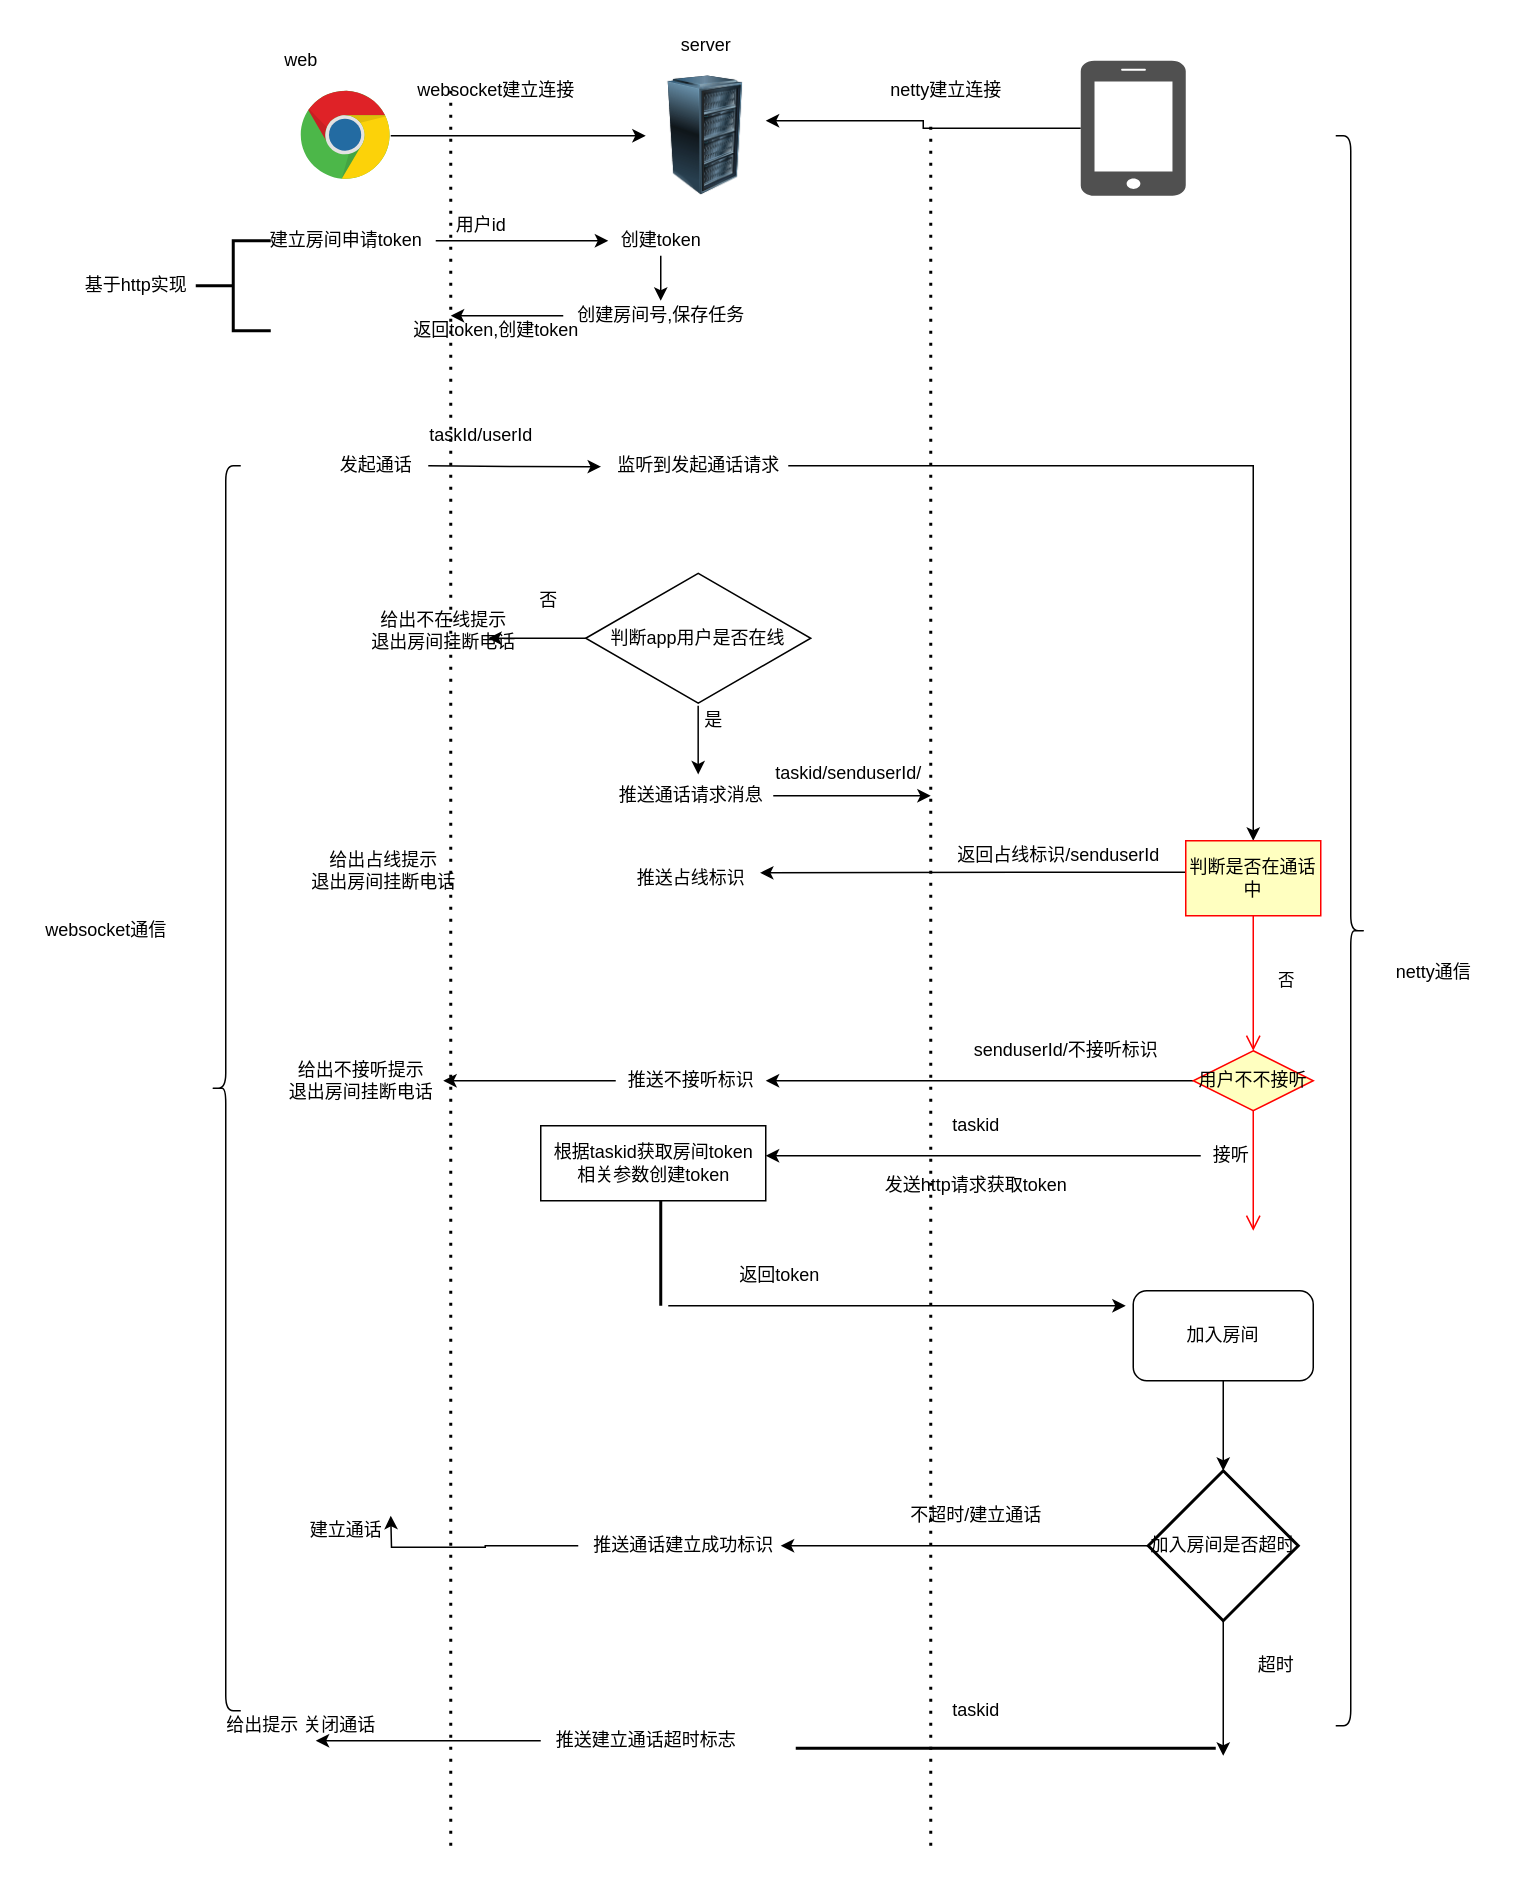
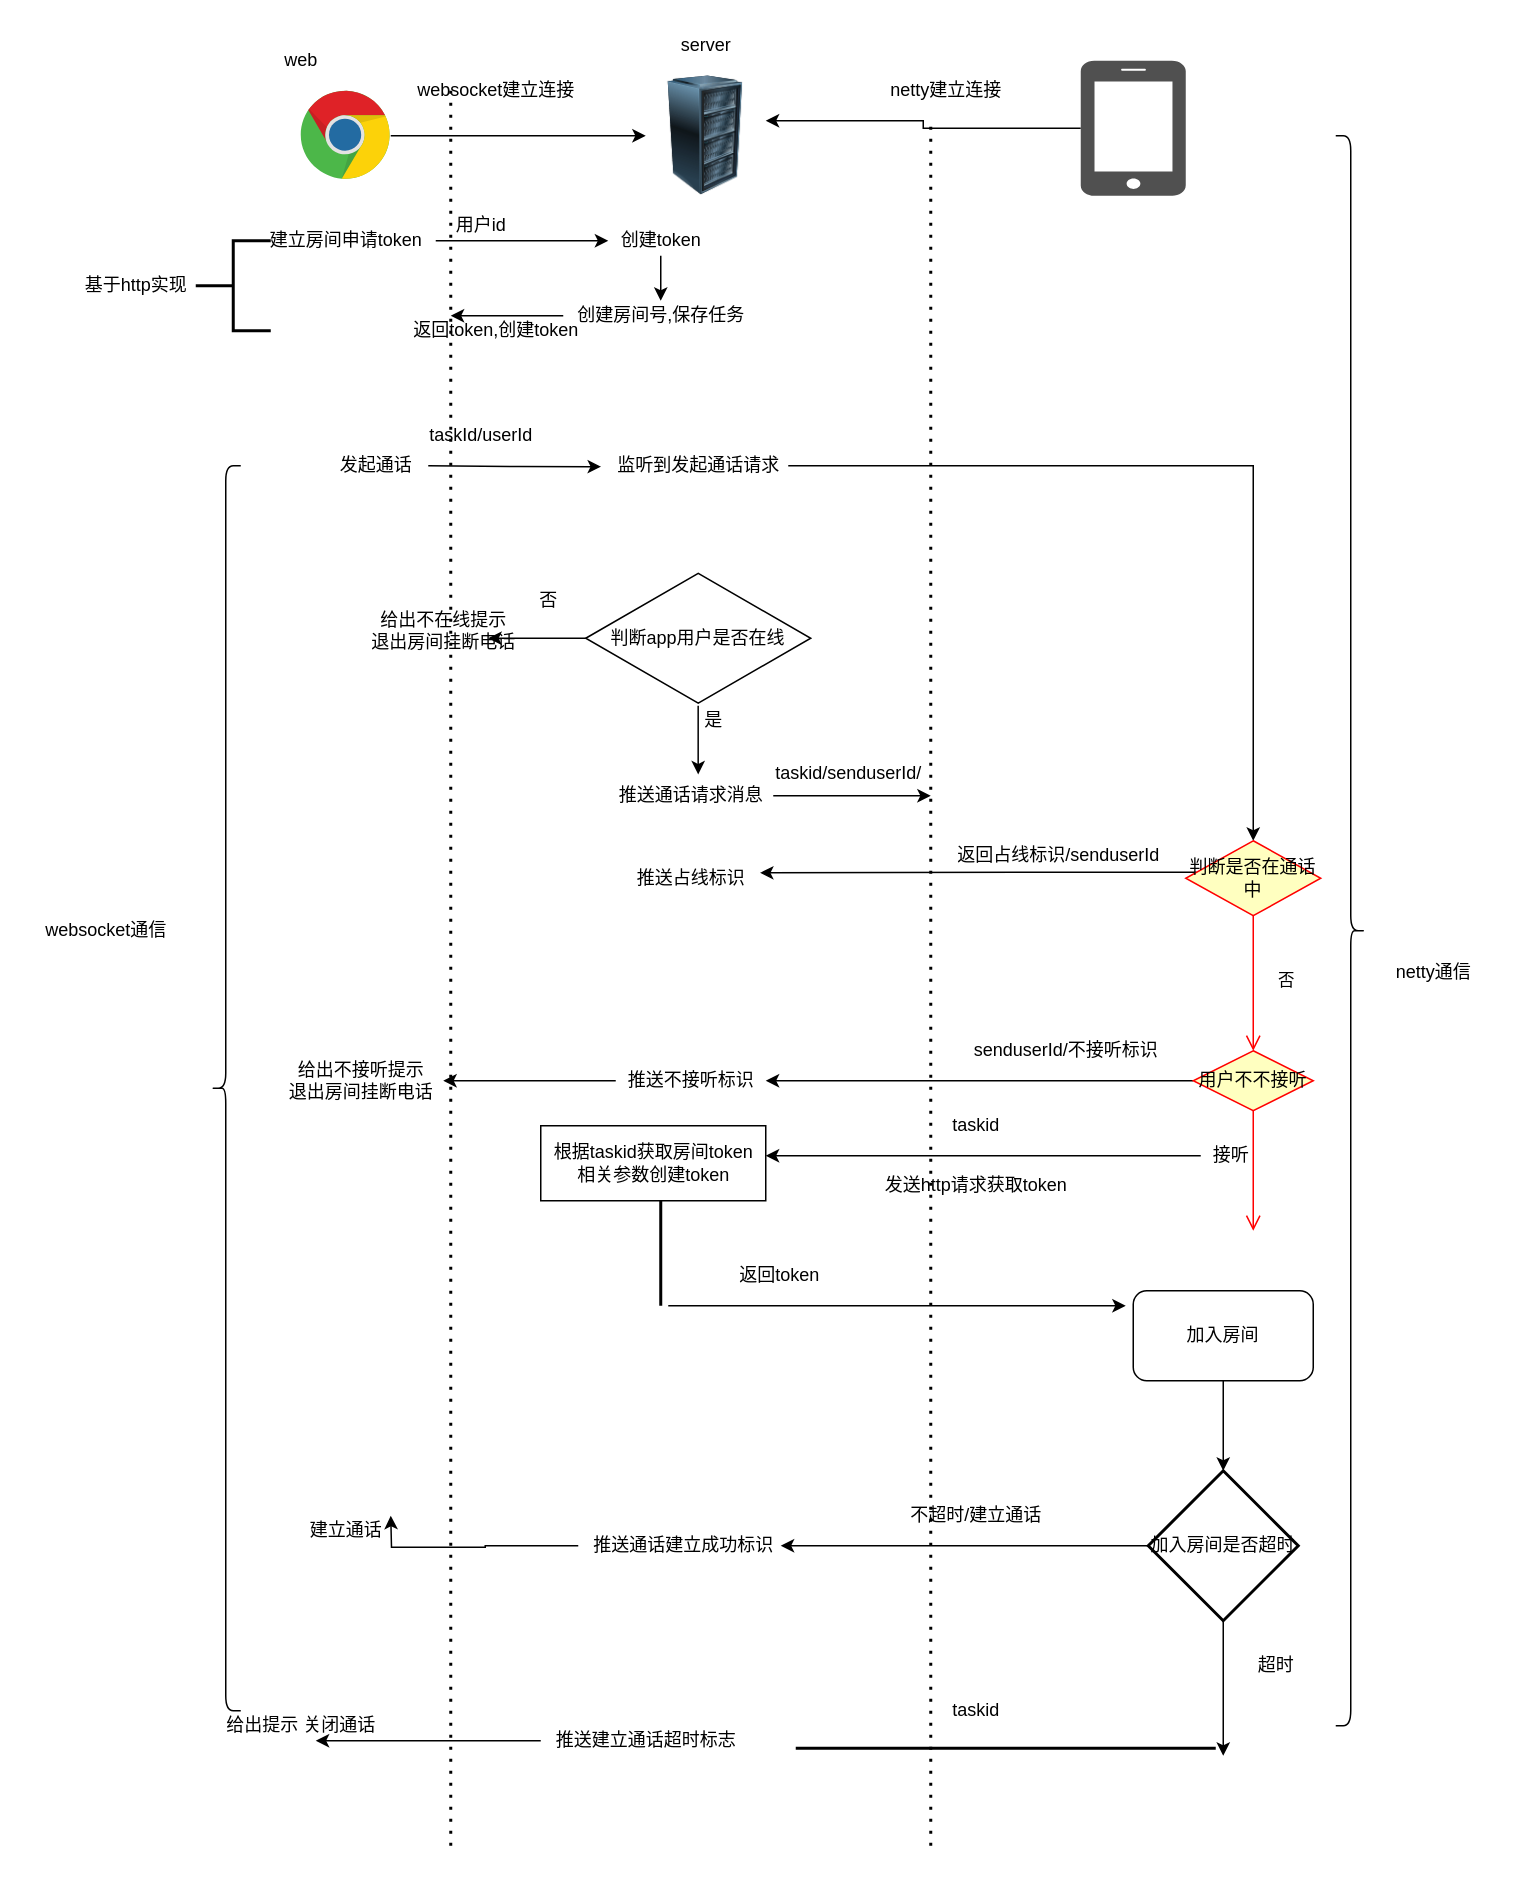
node "给出占线提示 退出房间挂断电话": removed
node "判断是否在通话中": shape rectangle -> diamond
